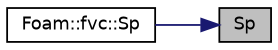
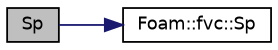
edge "Foam::fvc::Sp" -> "Sp": reversed
